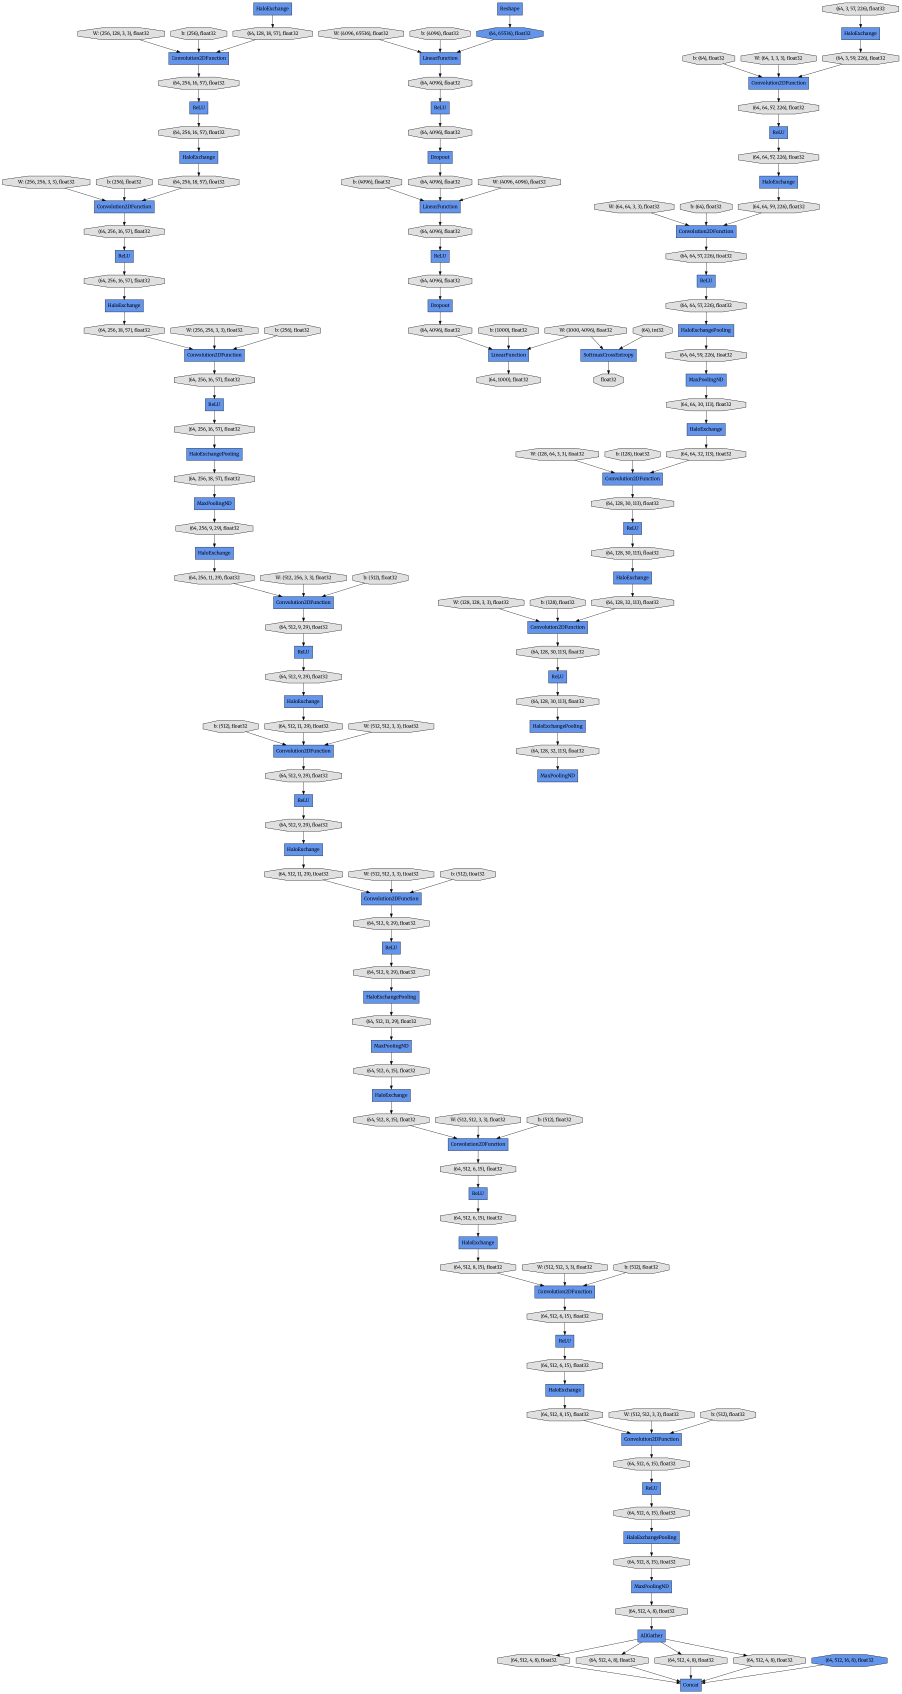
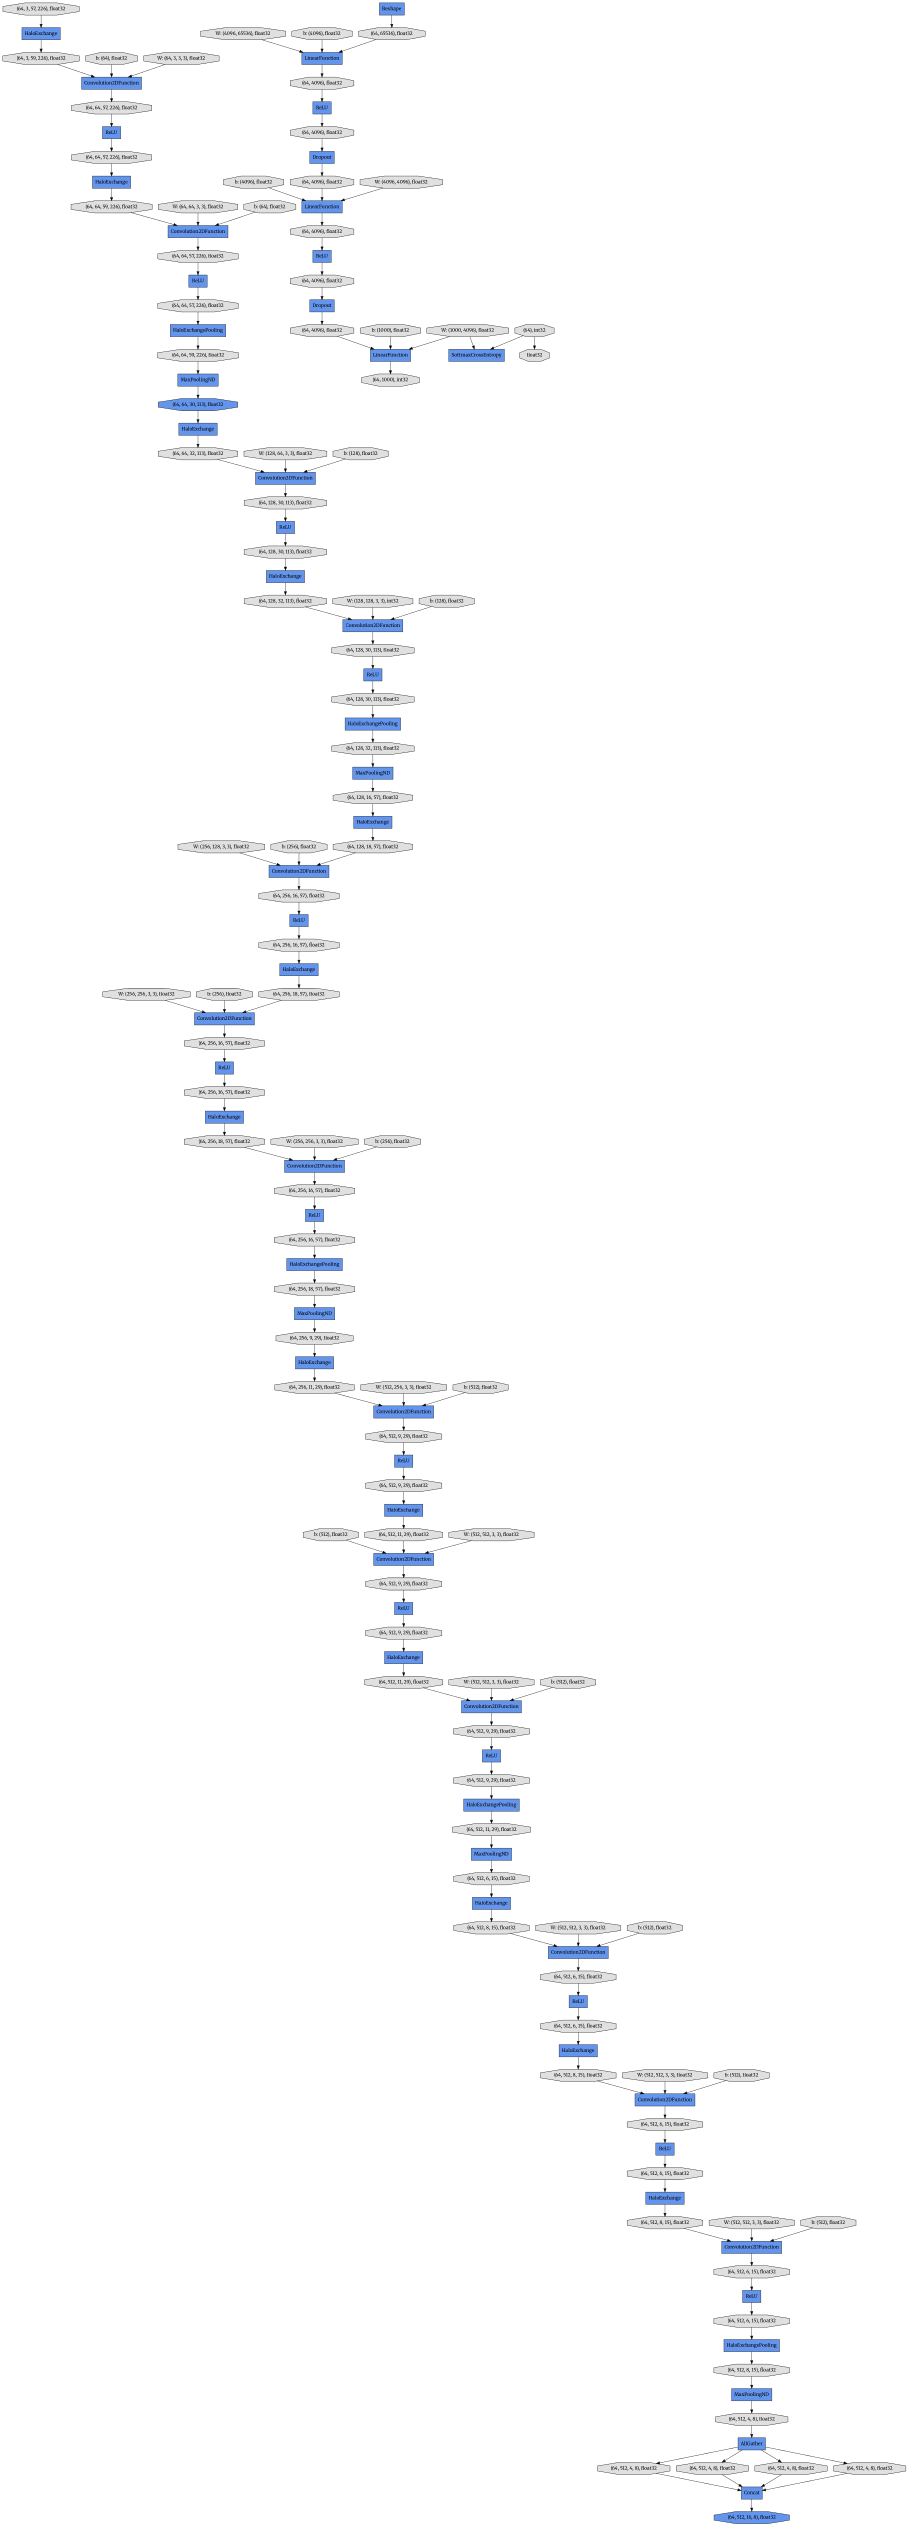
node "(64, 65536), float32": fillcolor #6495ed -> #e0e0e0
edge "SoftmaxCrossEntropy" -> "float32": now "(64), int32" -> "float32"
node "(64, 1000), float32": label "(64, 1000), float32" -> "(64, 1000), int32"
node "(64, 64, 30, 113), float32": fillcolor #e0e0e0 -> #6495ed
node "W: (128, 128, 3, 3), float32": label "W: (128, 128, 3, 3), float32" -> "W: (128, 128, 3, 3), int32"
node "(64, 128, 16, 57), float32": added
edge "(64, 512, 16, 8), float32" -> "Concat": reversed
